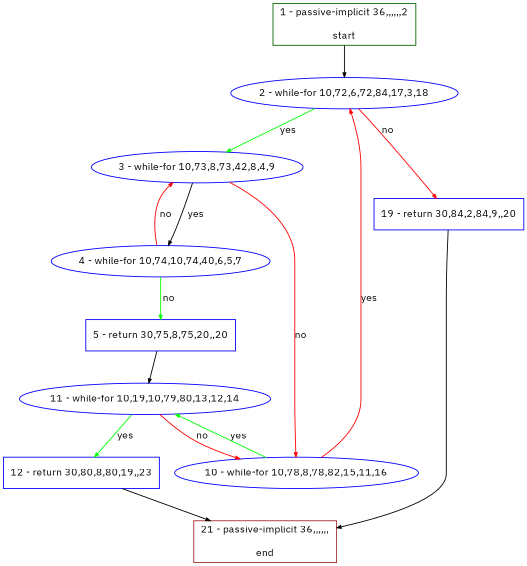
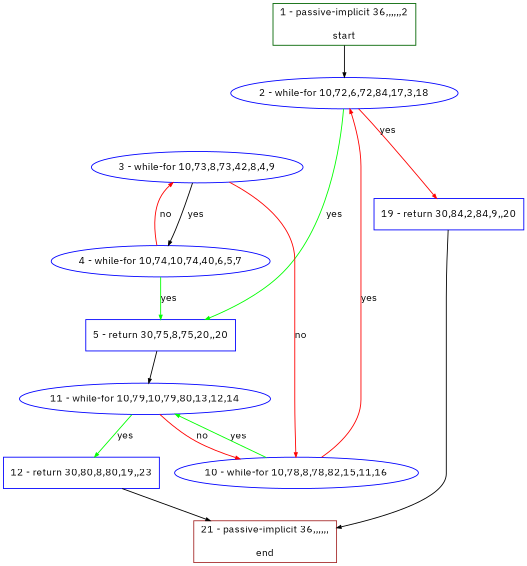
edge "2 - while-for 10,72,6,72,84,17,3,18" -> "3 - while-for 10,73,8,73,42,8,4,9": now "2 - while-for 10,72,6,72,84,17,3,18" -> "5 - return 30,75,8,75,20,,20"
edge "2 - while-for 10,72,6,72,84,17,3,18" -> "19 - return 30,84,2,84,9,,20": label "no" -> "yes"
edge "4 - while-for 10,74,10,74,40,6,5,7" -> "5 - return 30,75,8,75,20,,20": label "no" -> "yes"
node "11 - while-for 10,19,10,79,80,13,12,14": label "11 - while-for 10,19,10,79,80,13,12,14" -> "11 - while-for 10,79,10,79,80,13,12,14"
